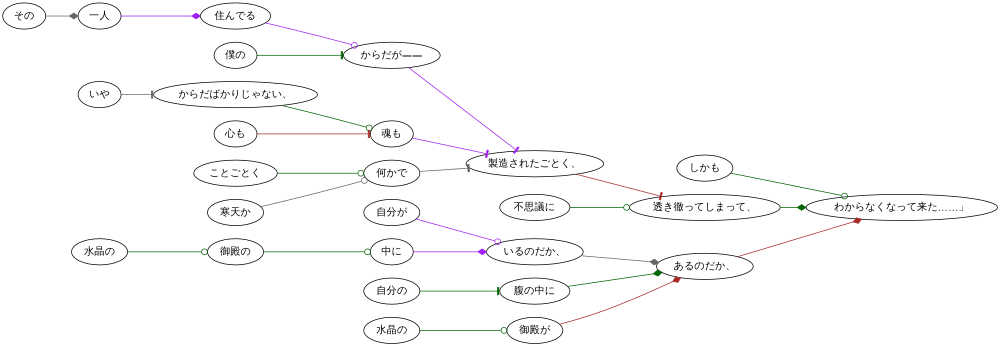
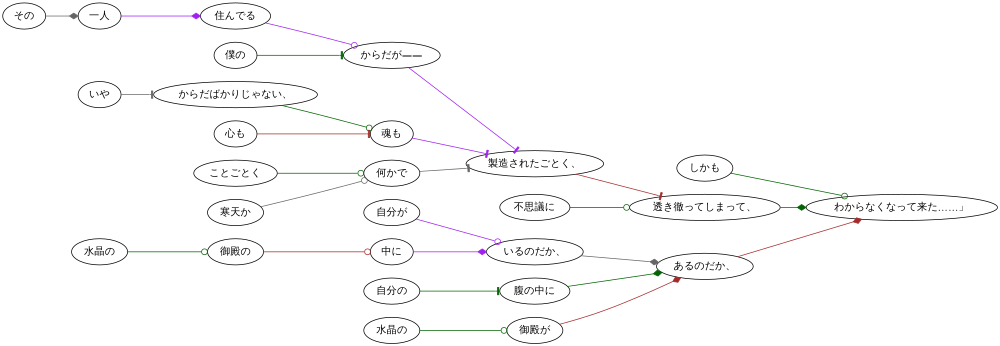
edge "御殿の" -> "中に": color darkgreen -> brown
